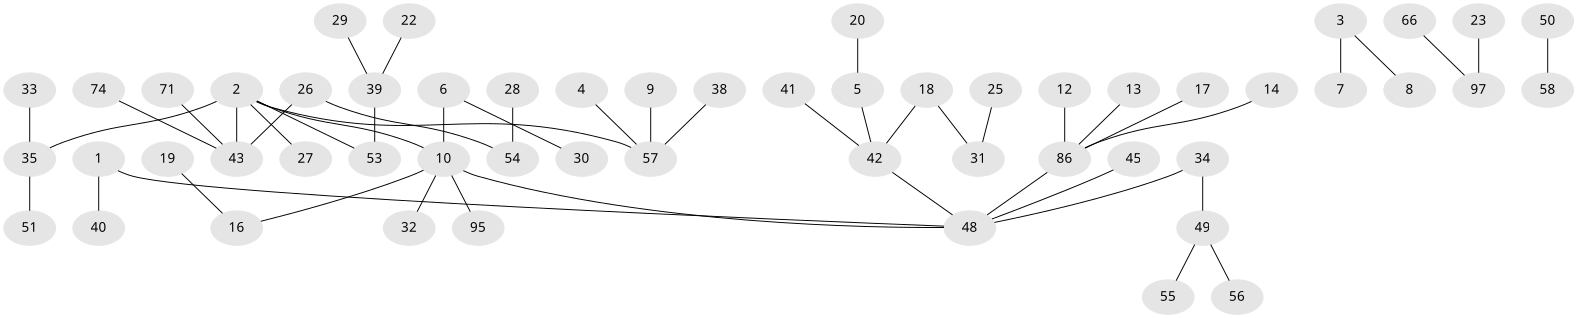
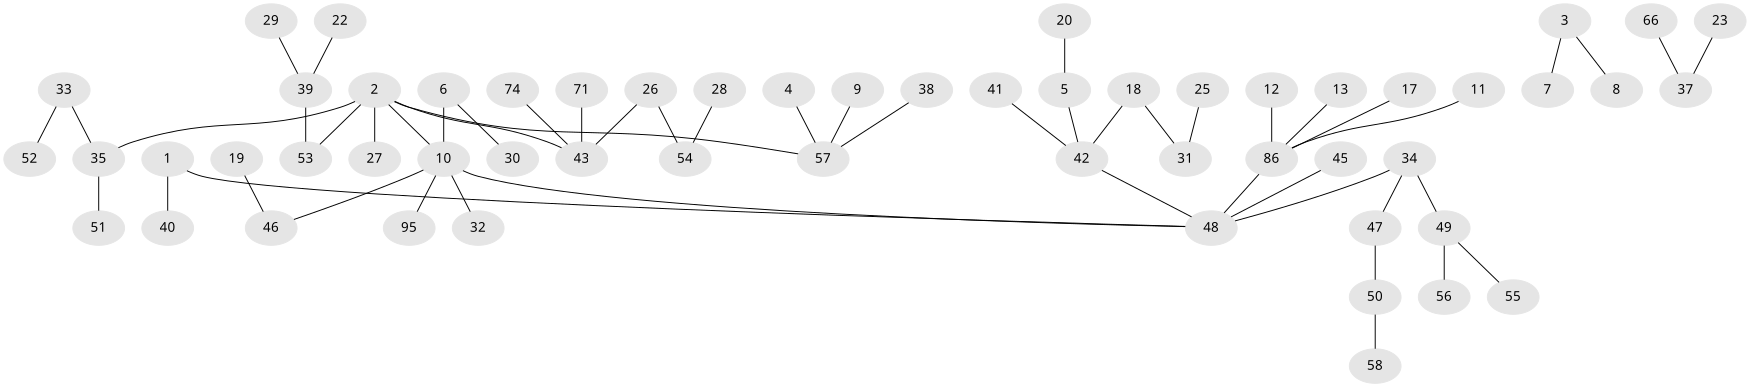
node "14": label "14" -> "11"
node "97": label "97" -> "37"
node "52": added
node "16": label "16" -> "46"
node "47": added
